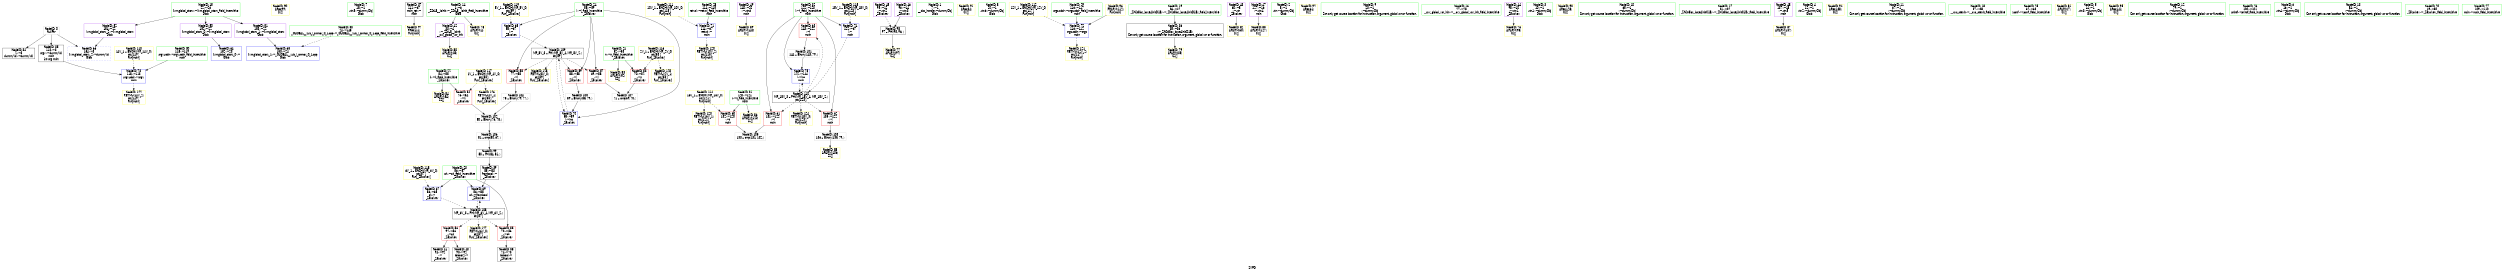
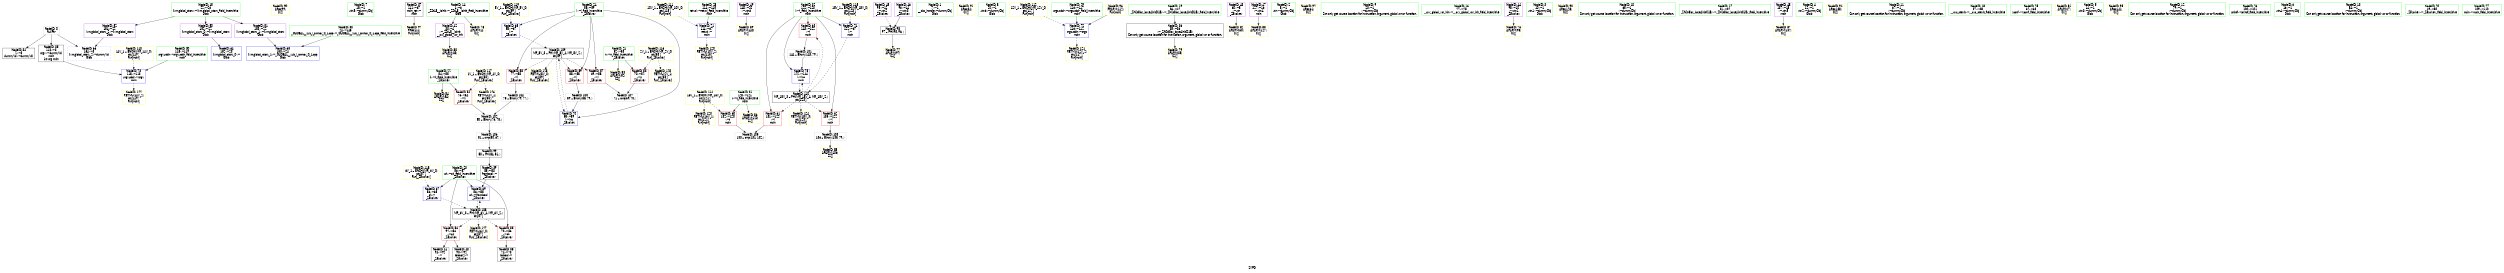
edge "NodeID: 33" -> "NodeID: 65": style dashed -> solid
edge "NodeID: 23" -> "NodeID: 56": added
